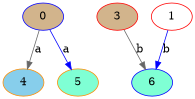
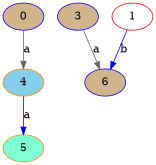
node "3": color red -> blue
edge "0" -> "5": now "4" -> "5"
edge "3" -> "6": label "b" -> "a"
node "6": fillcolor aquamarine -> tan
